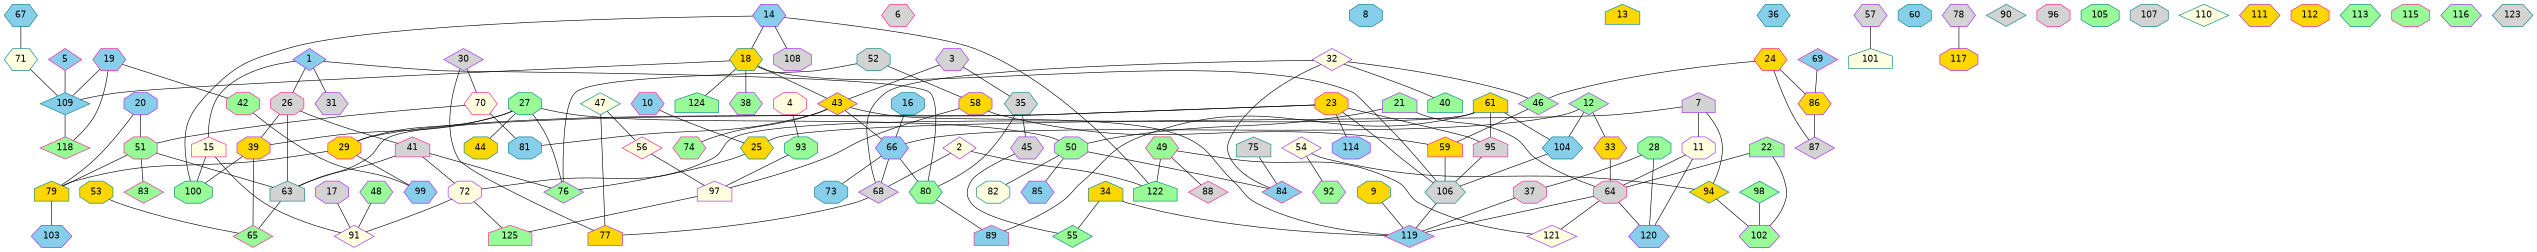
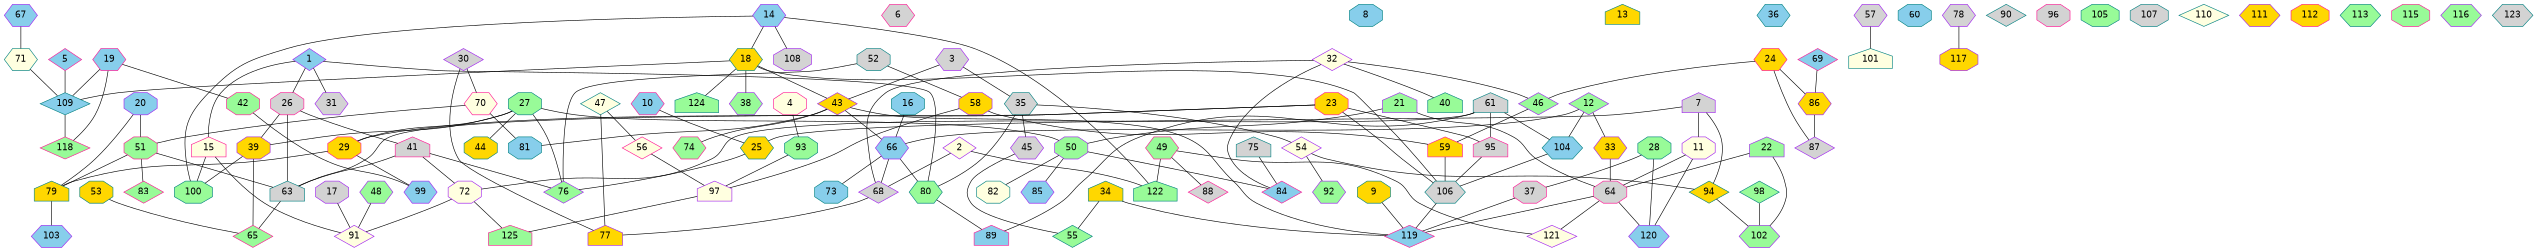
node "67": color teal -> purple
node "61": fillcolor gold -> lightgrey
edge "35" -- "54": added
node "114": removed
